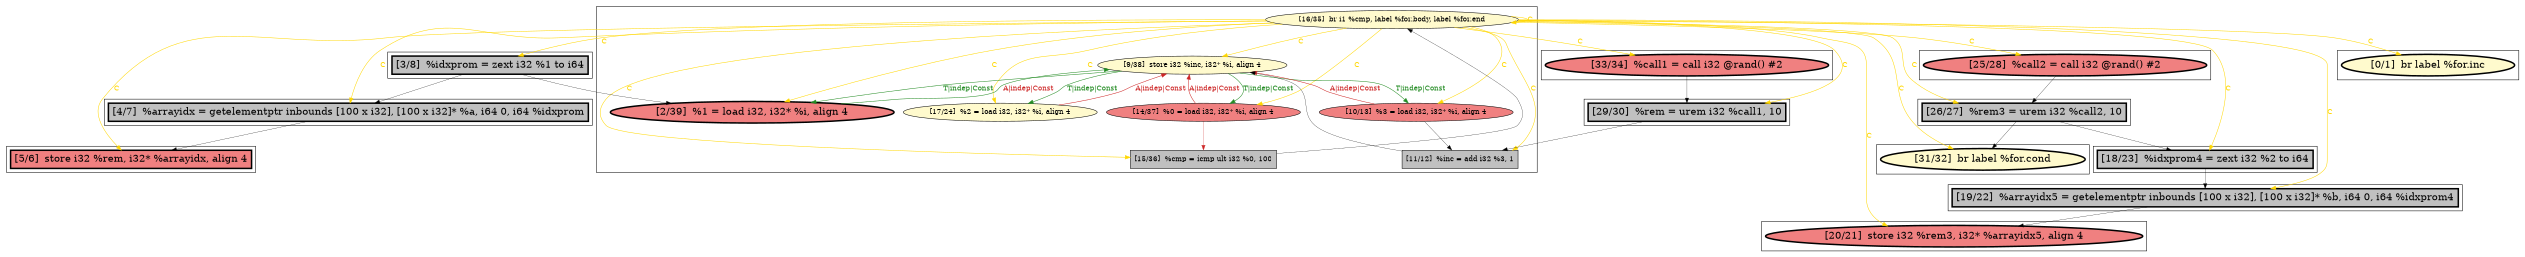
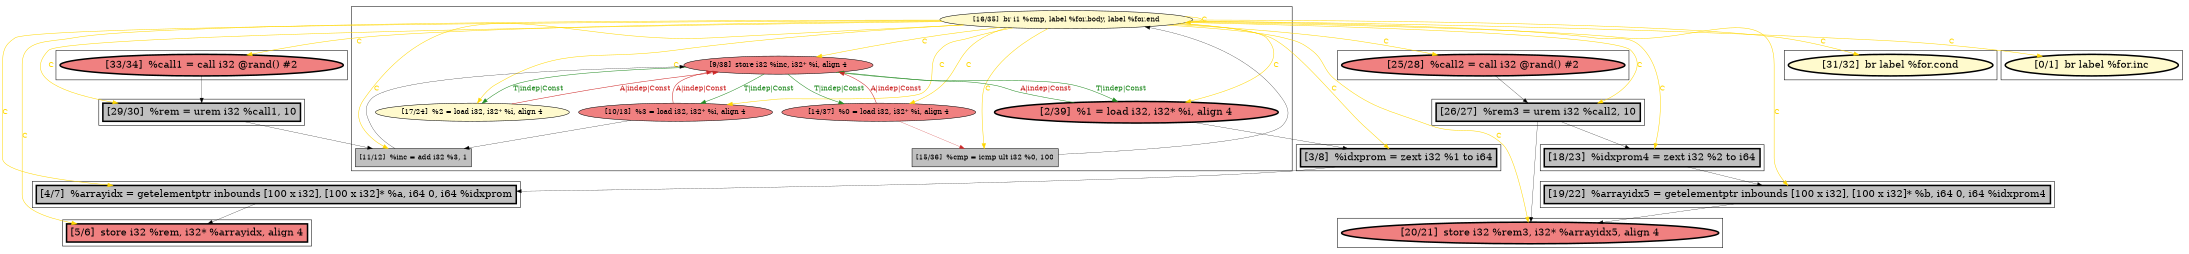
node "[9/38]  store i32 %inc, i32* %i, align 4": fillcolor lemonchiffon -> lightcoral
edge "[3/8]  %idxprom = zext i32 %1 to i64" -> "[2/39]  %1 = load i32, i32* %i, align 4": reversed
edge "[26/27]  %rem3 = urem i32 %call2, 10" -> "[31/32]  br label %for.cond": now "[26/27]  %rem3 = urem i32 %call2, 10" -> "[20/21]  store i32 %rem3, i32* %arrayidx5, align 4"
